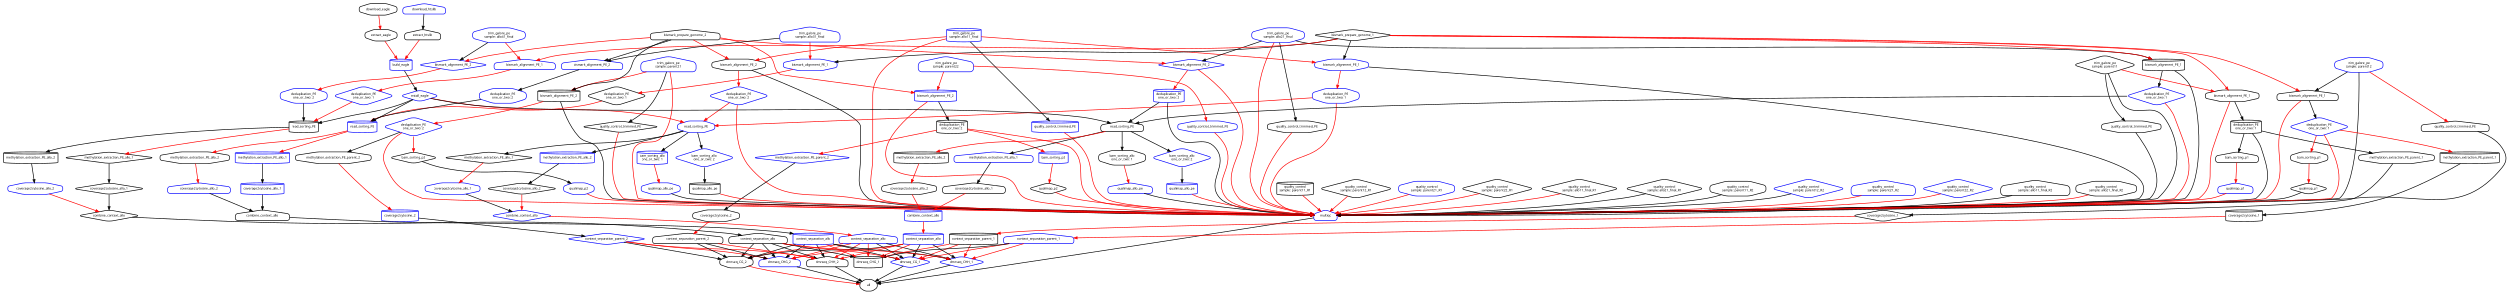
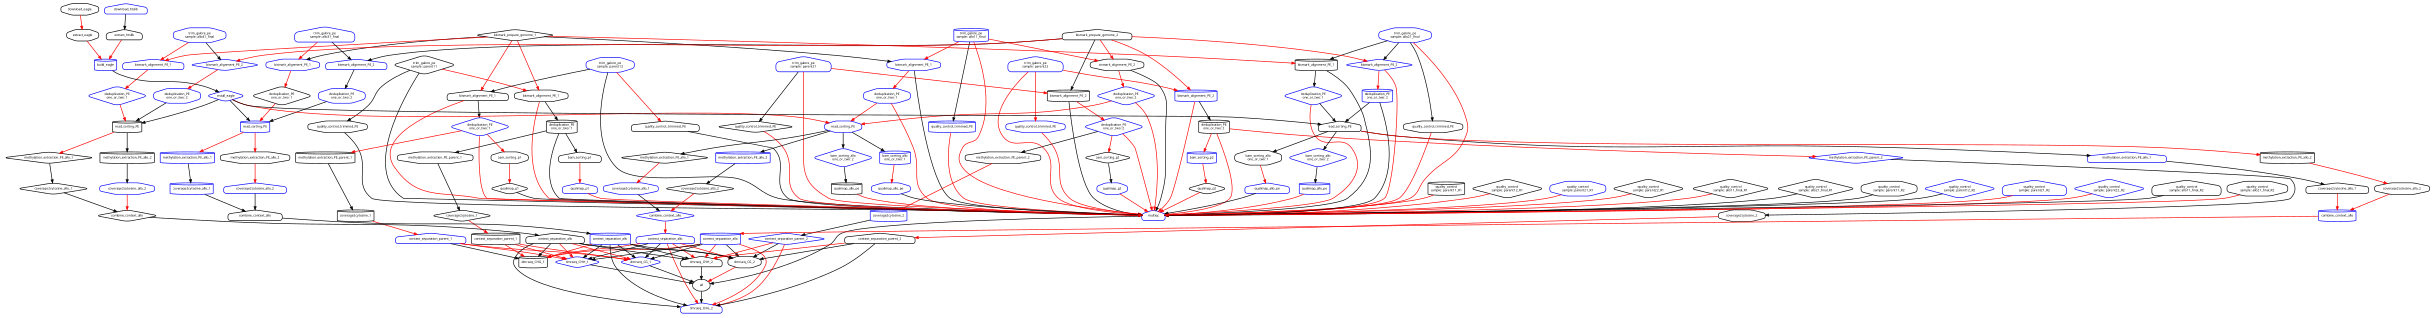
edge "trim_galore_pe sample: parent22" -> "multiqc": added
edge "dmrseq_CHG_2" -> "all": reversed
